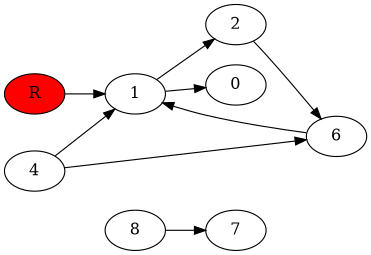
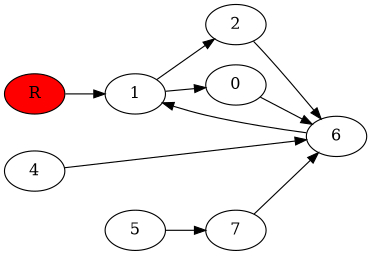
edge "0" -> "6": added
edge "4" -> "1": removed
edge "7" -> "6": added
node "8": label "8" -> "5"
